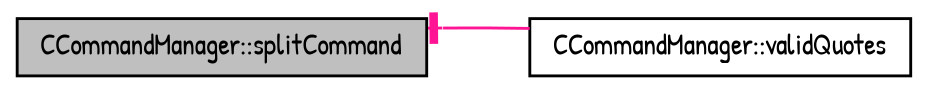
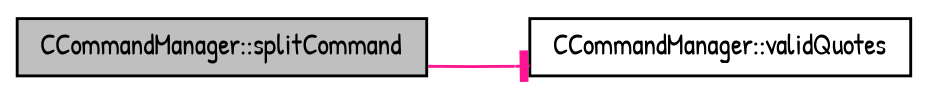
edge "CCommandManager::validQuotes" -> "CCommandManager::splitCommand": reversed
